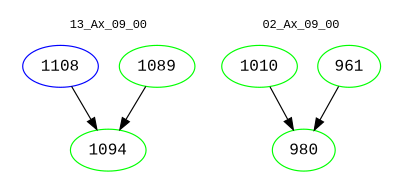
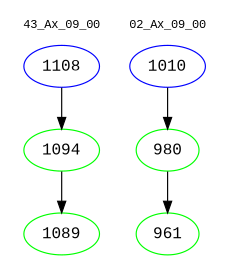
cluster "13_Ax_09_00": label "13_Ax_09_00" -> "43_Ax_09_00"
node "1010": color green -> blue
edge "1089" -> "1094": reversed
edge "961" -> "980": reversed
